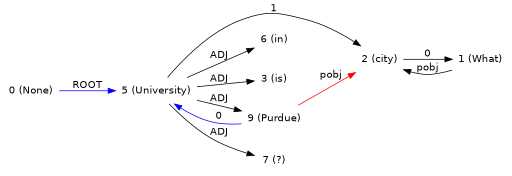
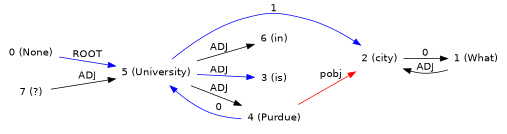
edge "5 (University)" -> "2 (city)": color black -> blue
edge "1 (What)" -> "2 (city)": label "pobj" -> "ADJ"
edge "5 (University)" -> "3 (is)": color black -> blue
node "9 (Purdue)": label "9 (Purdue)" -> "4 (Purdue)"
edge "5 (University)" -> "7 (?)": reversed
